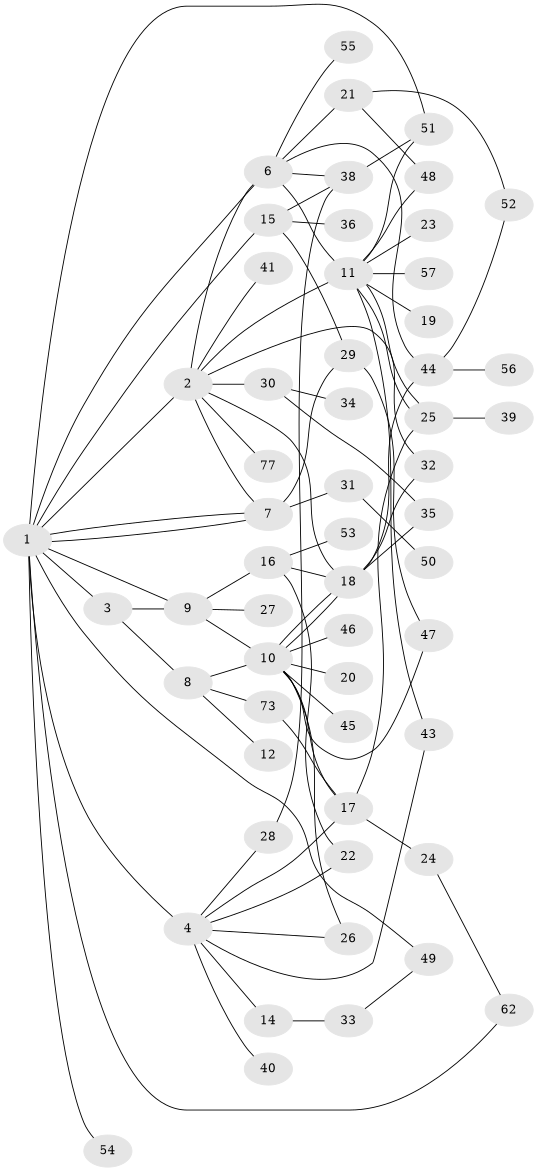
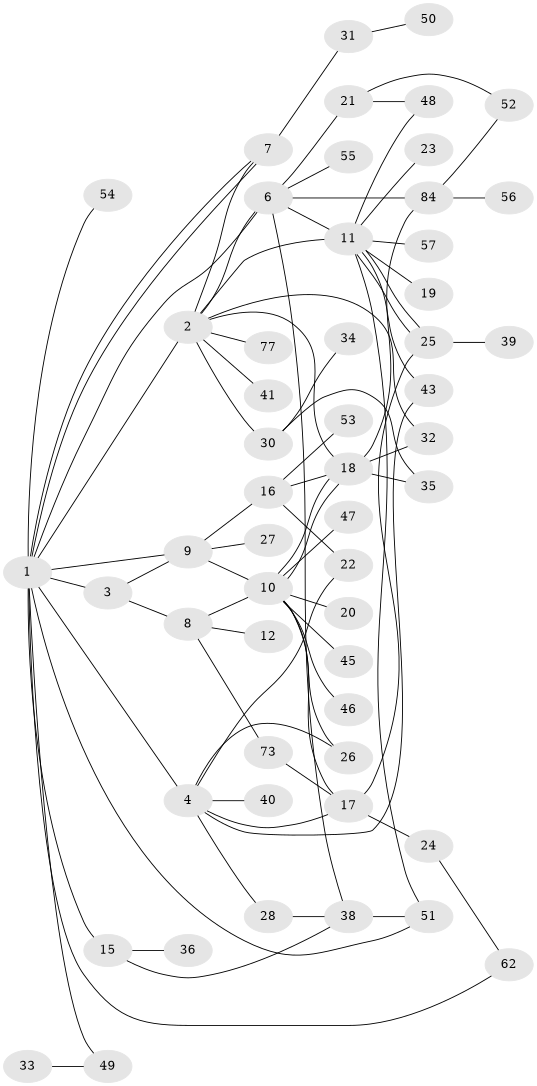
node "29": removed
node "44": label "44" -> "84"
node "14": removed
